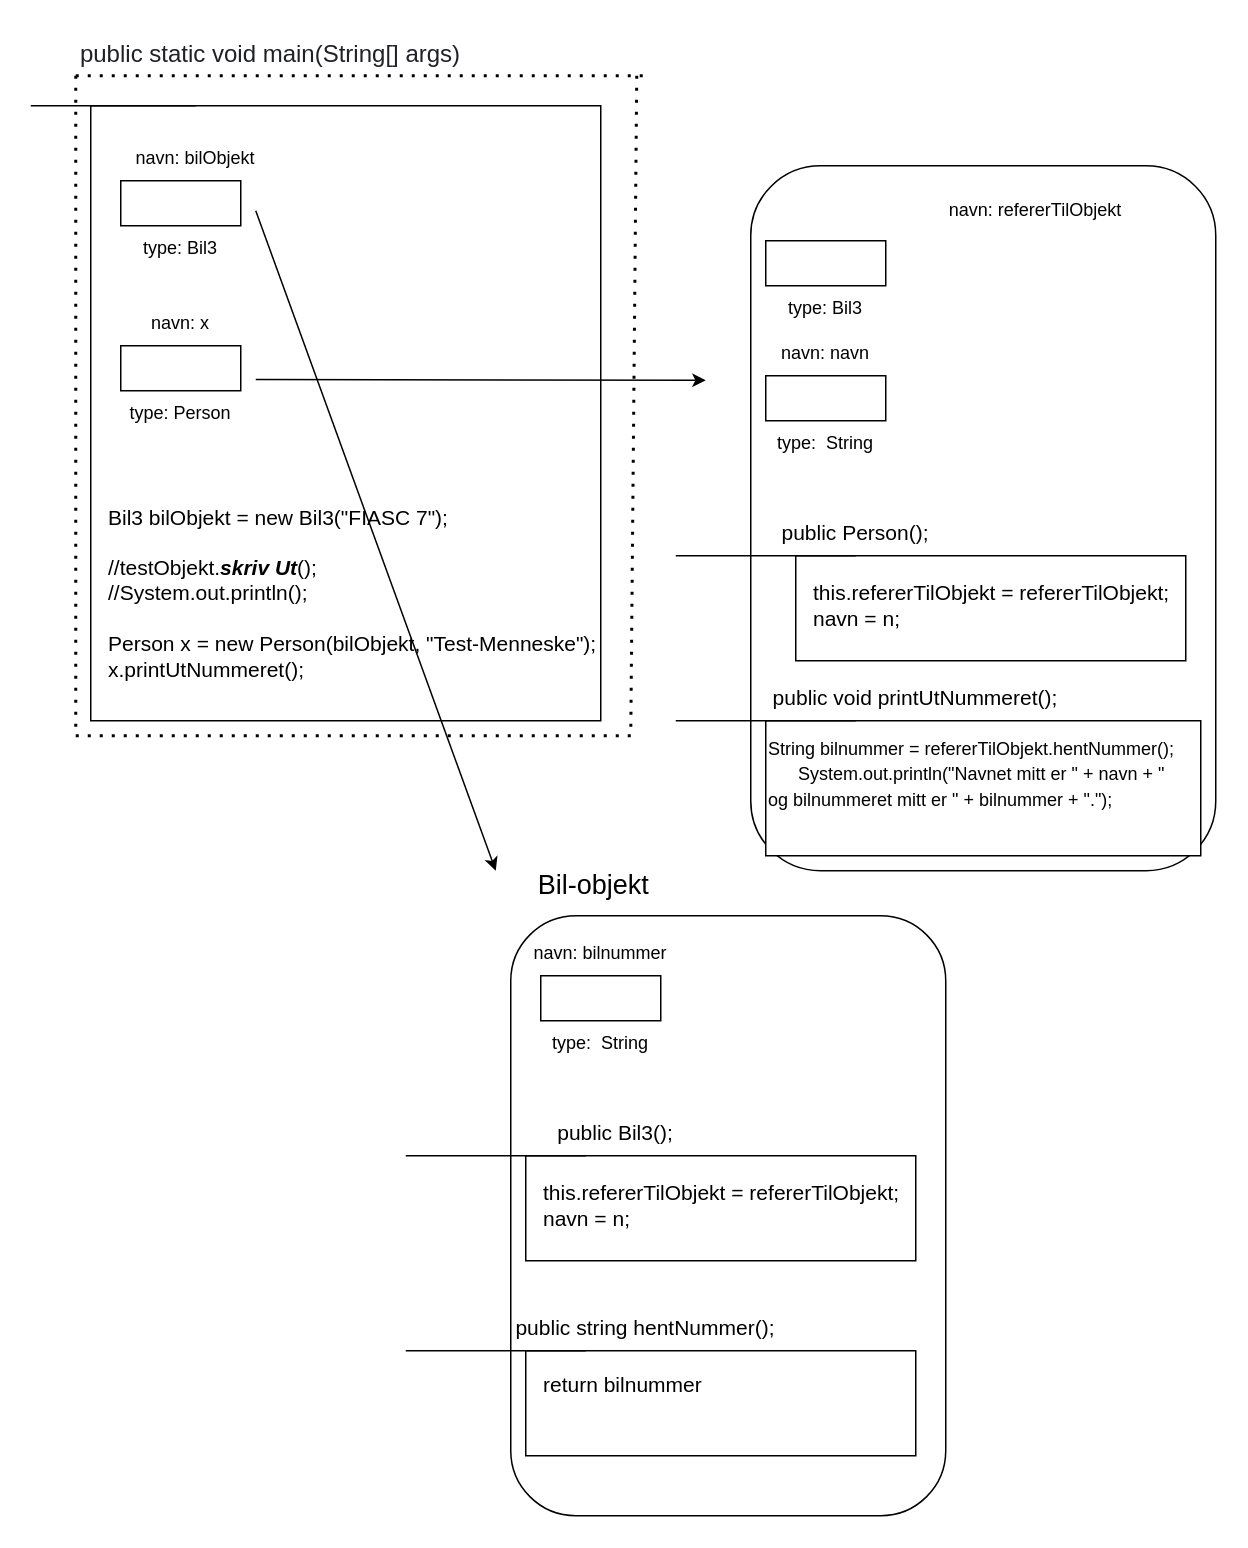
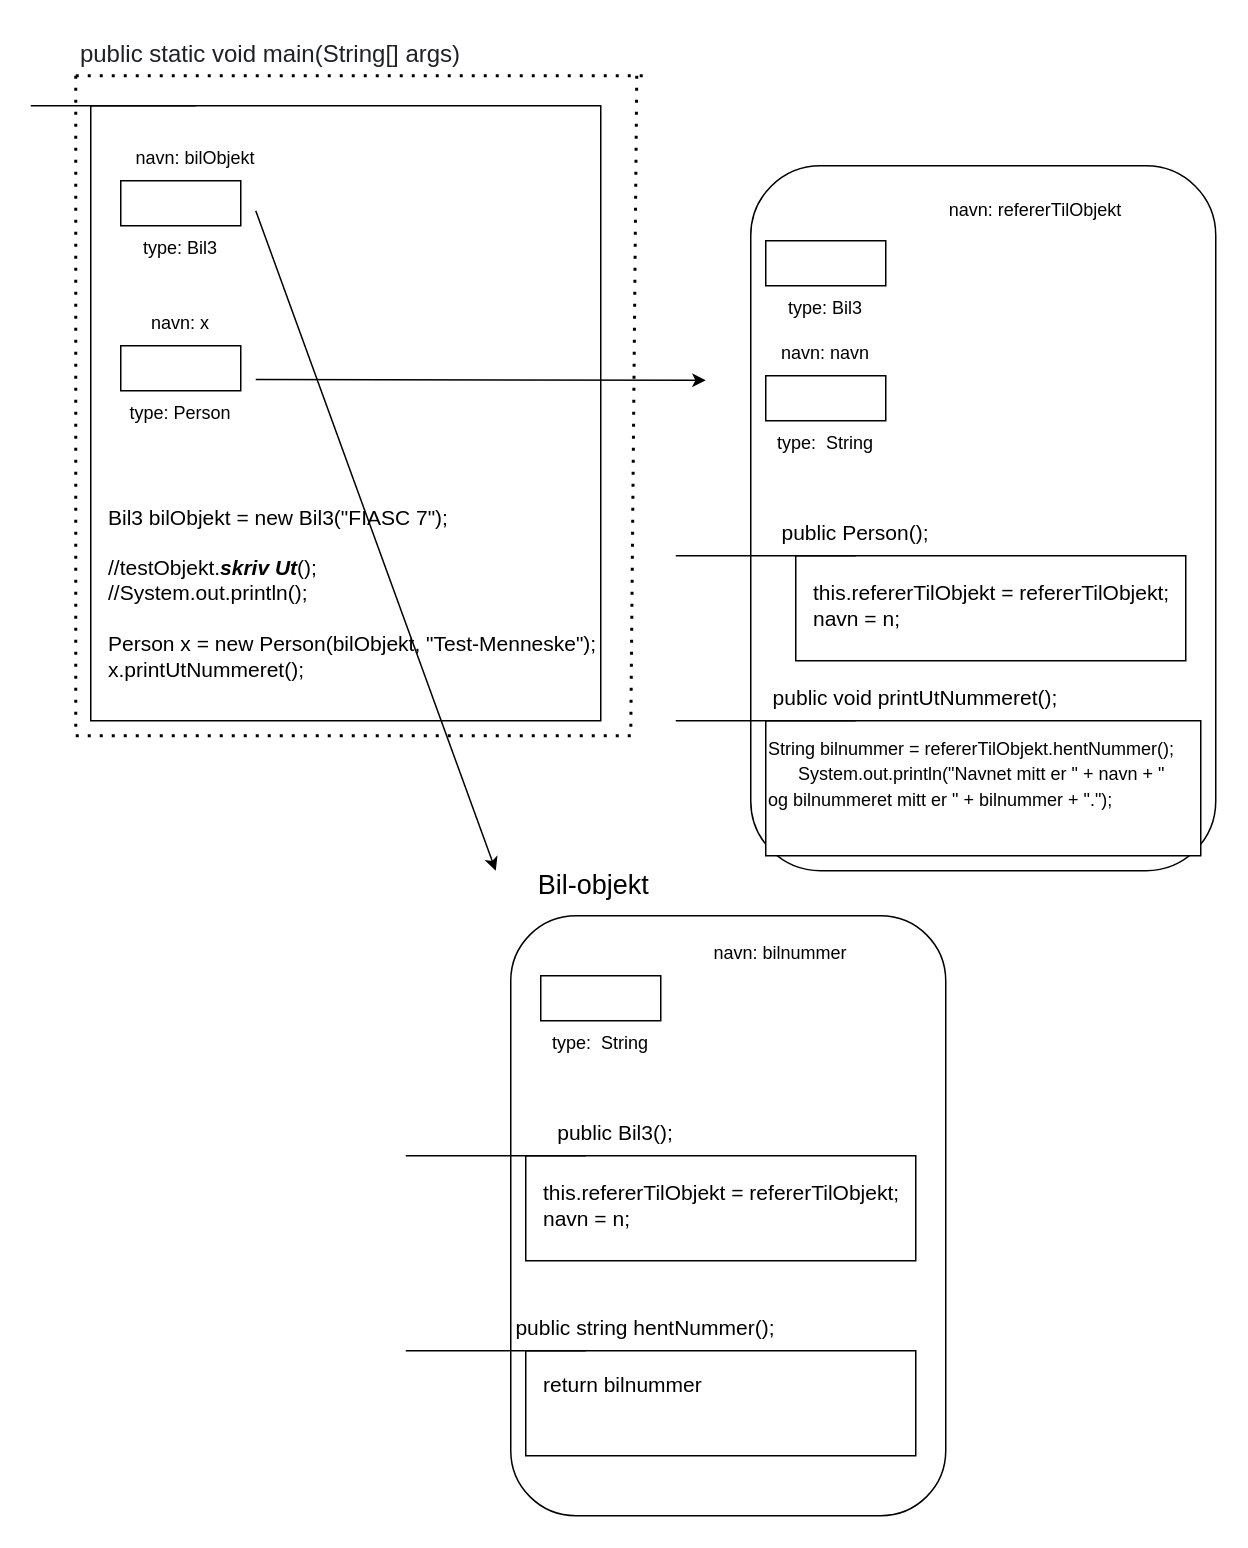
node "navn: bilnummer": moved (601, 953) -> (781, 953)
